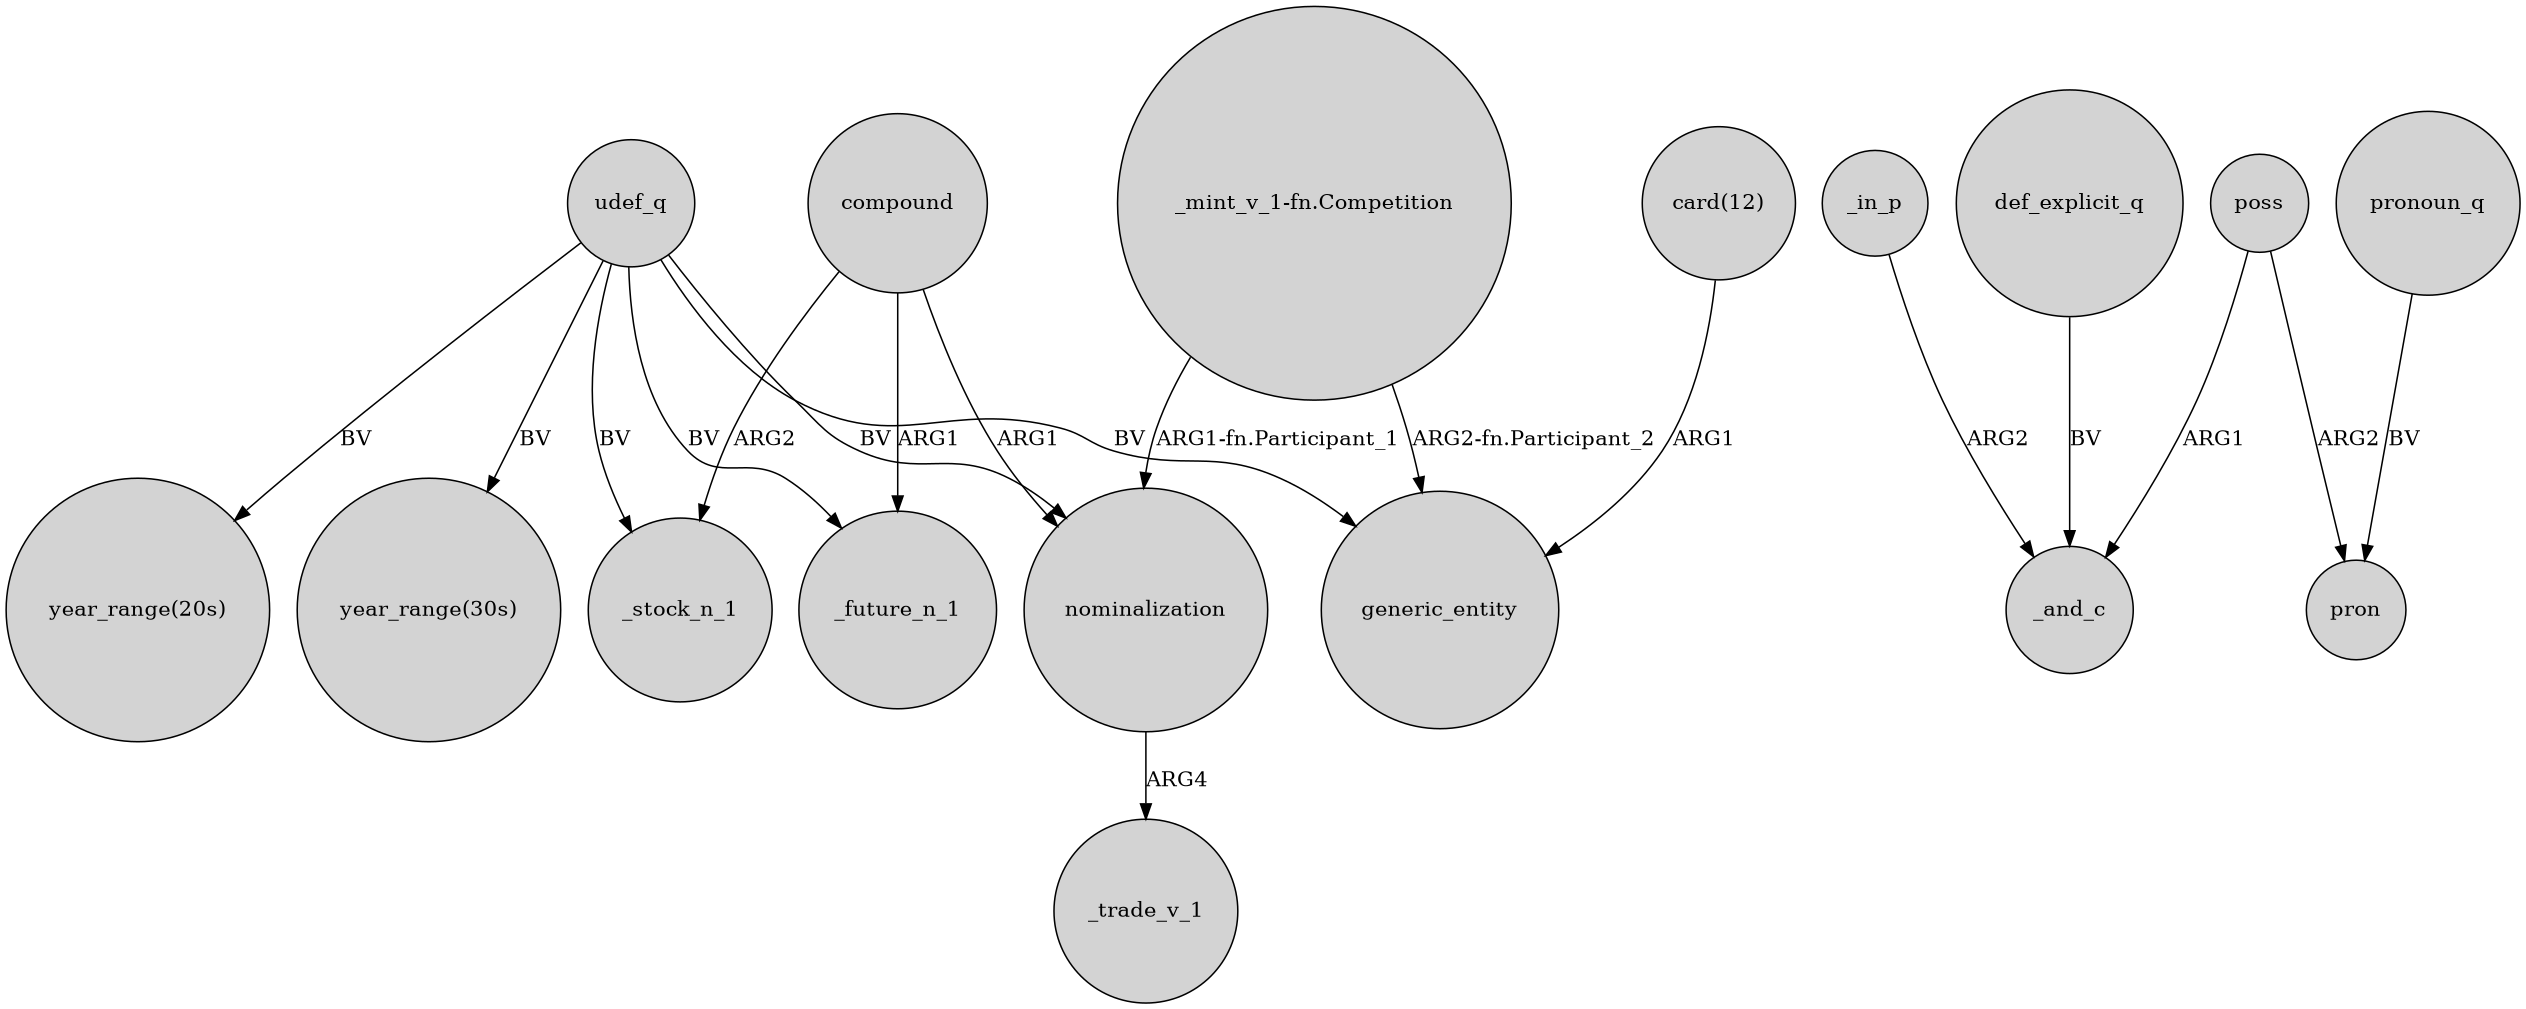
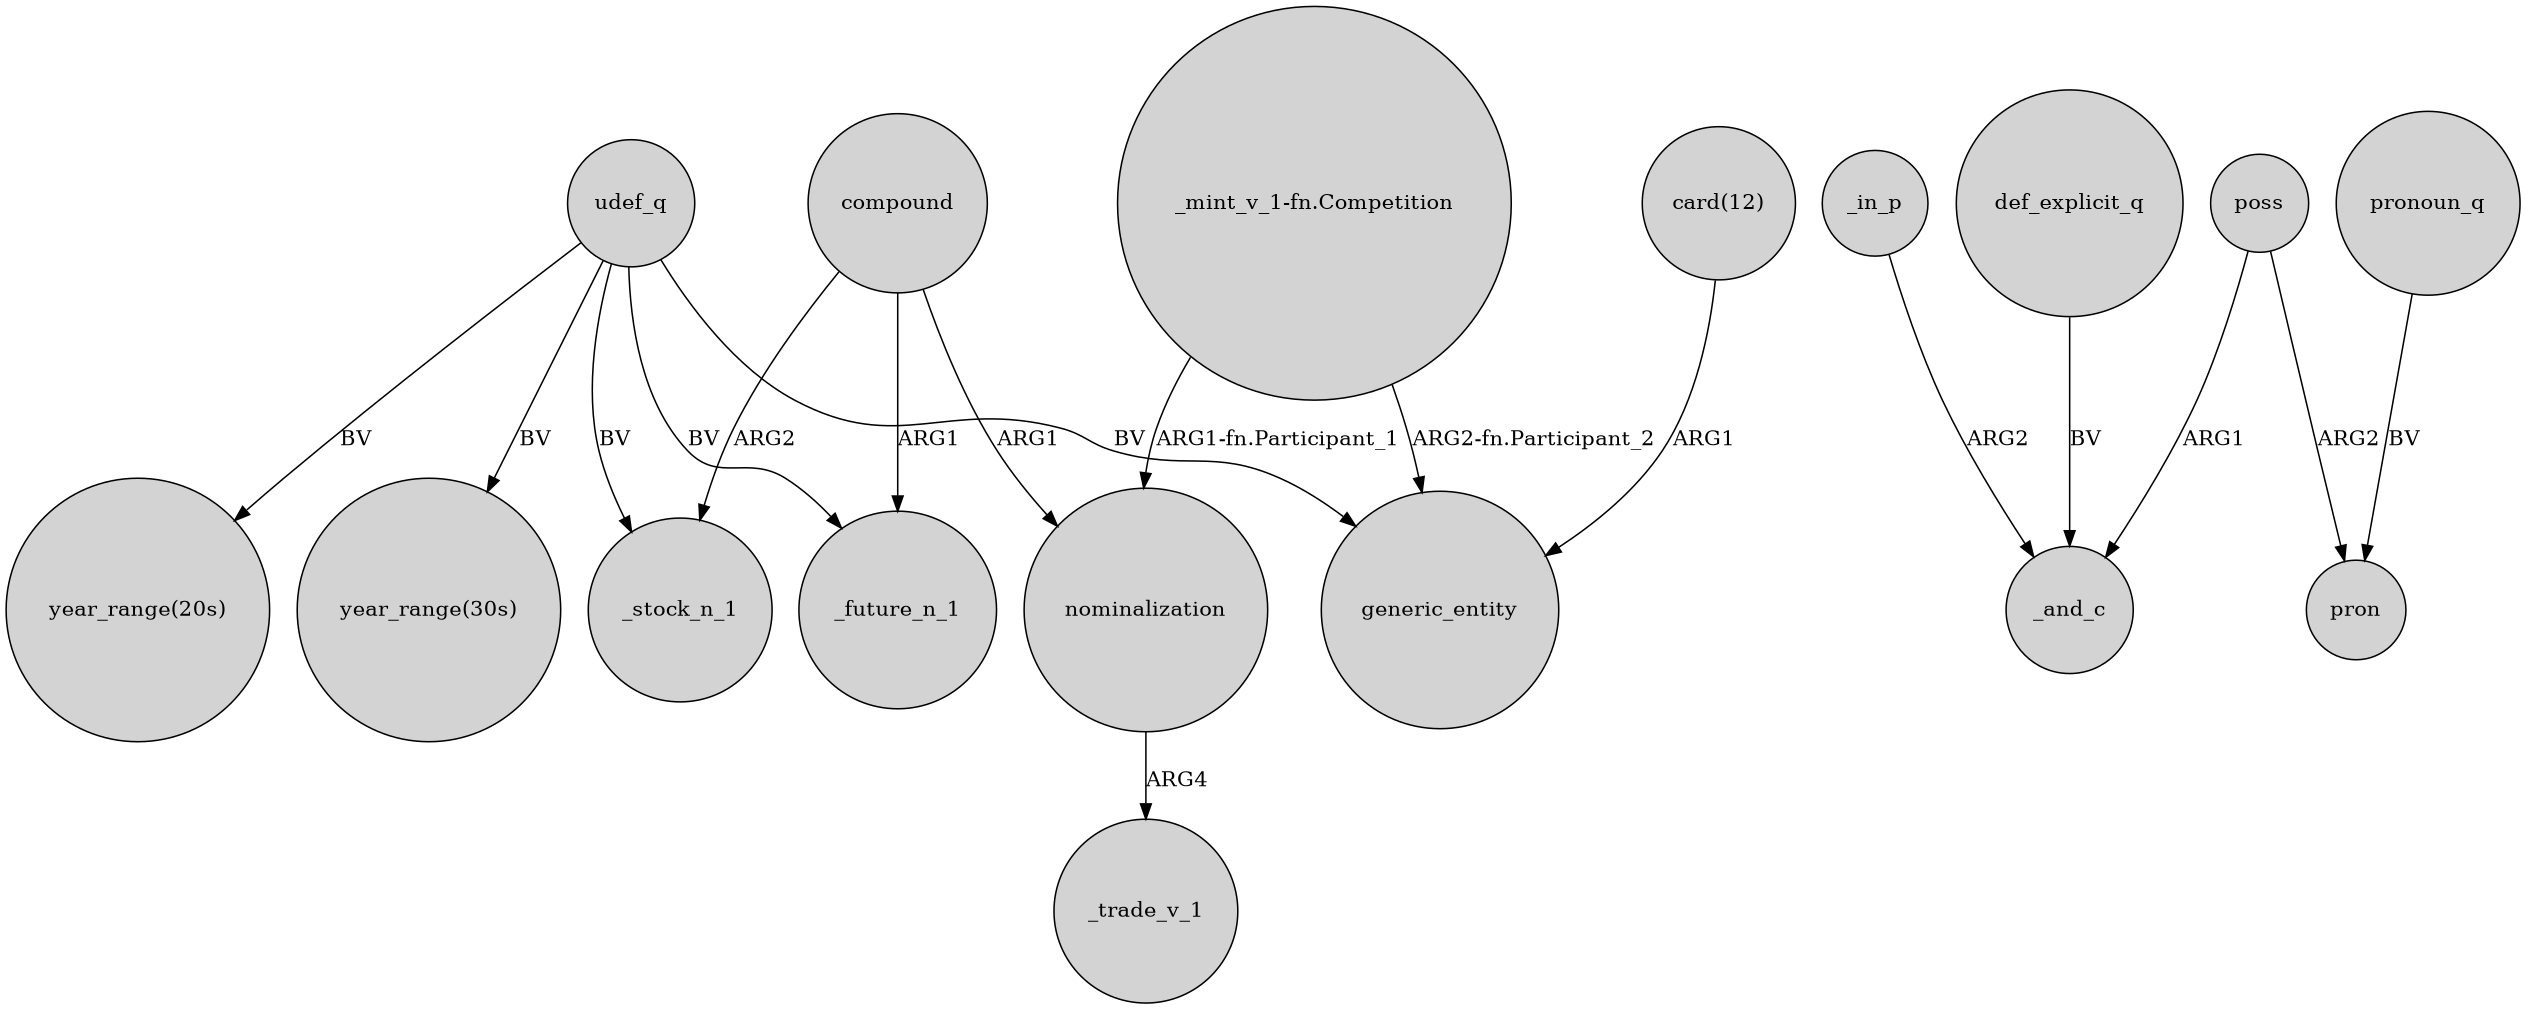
edge "udef_q" -> "nominalization": removed, label "BV"
